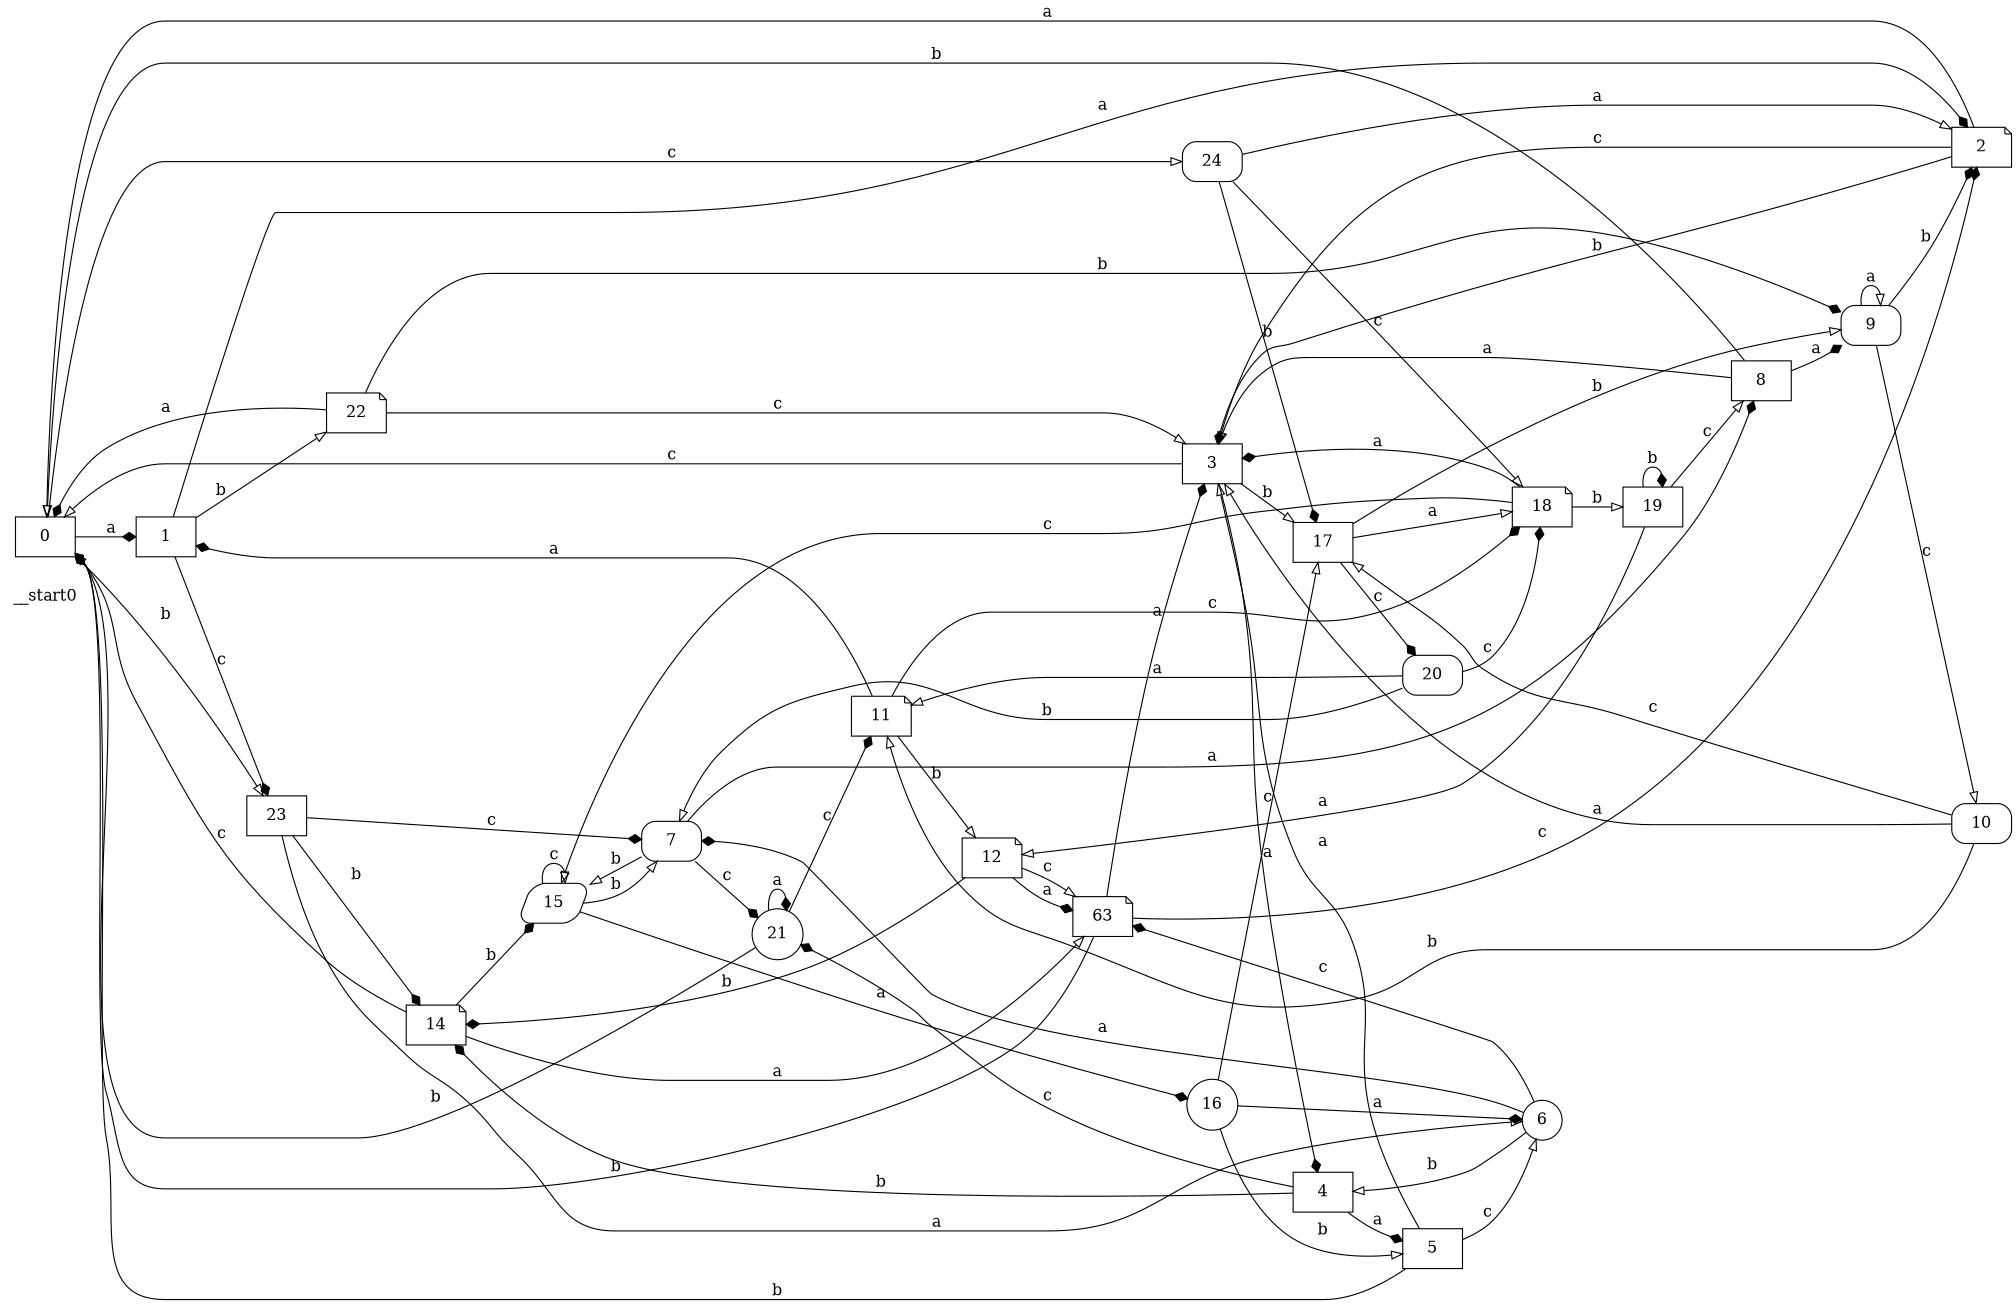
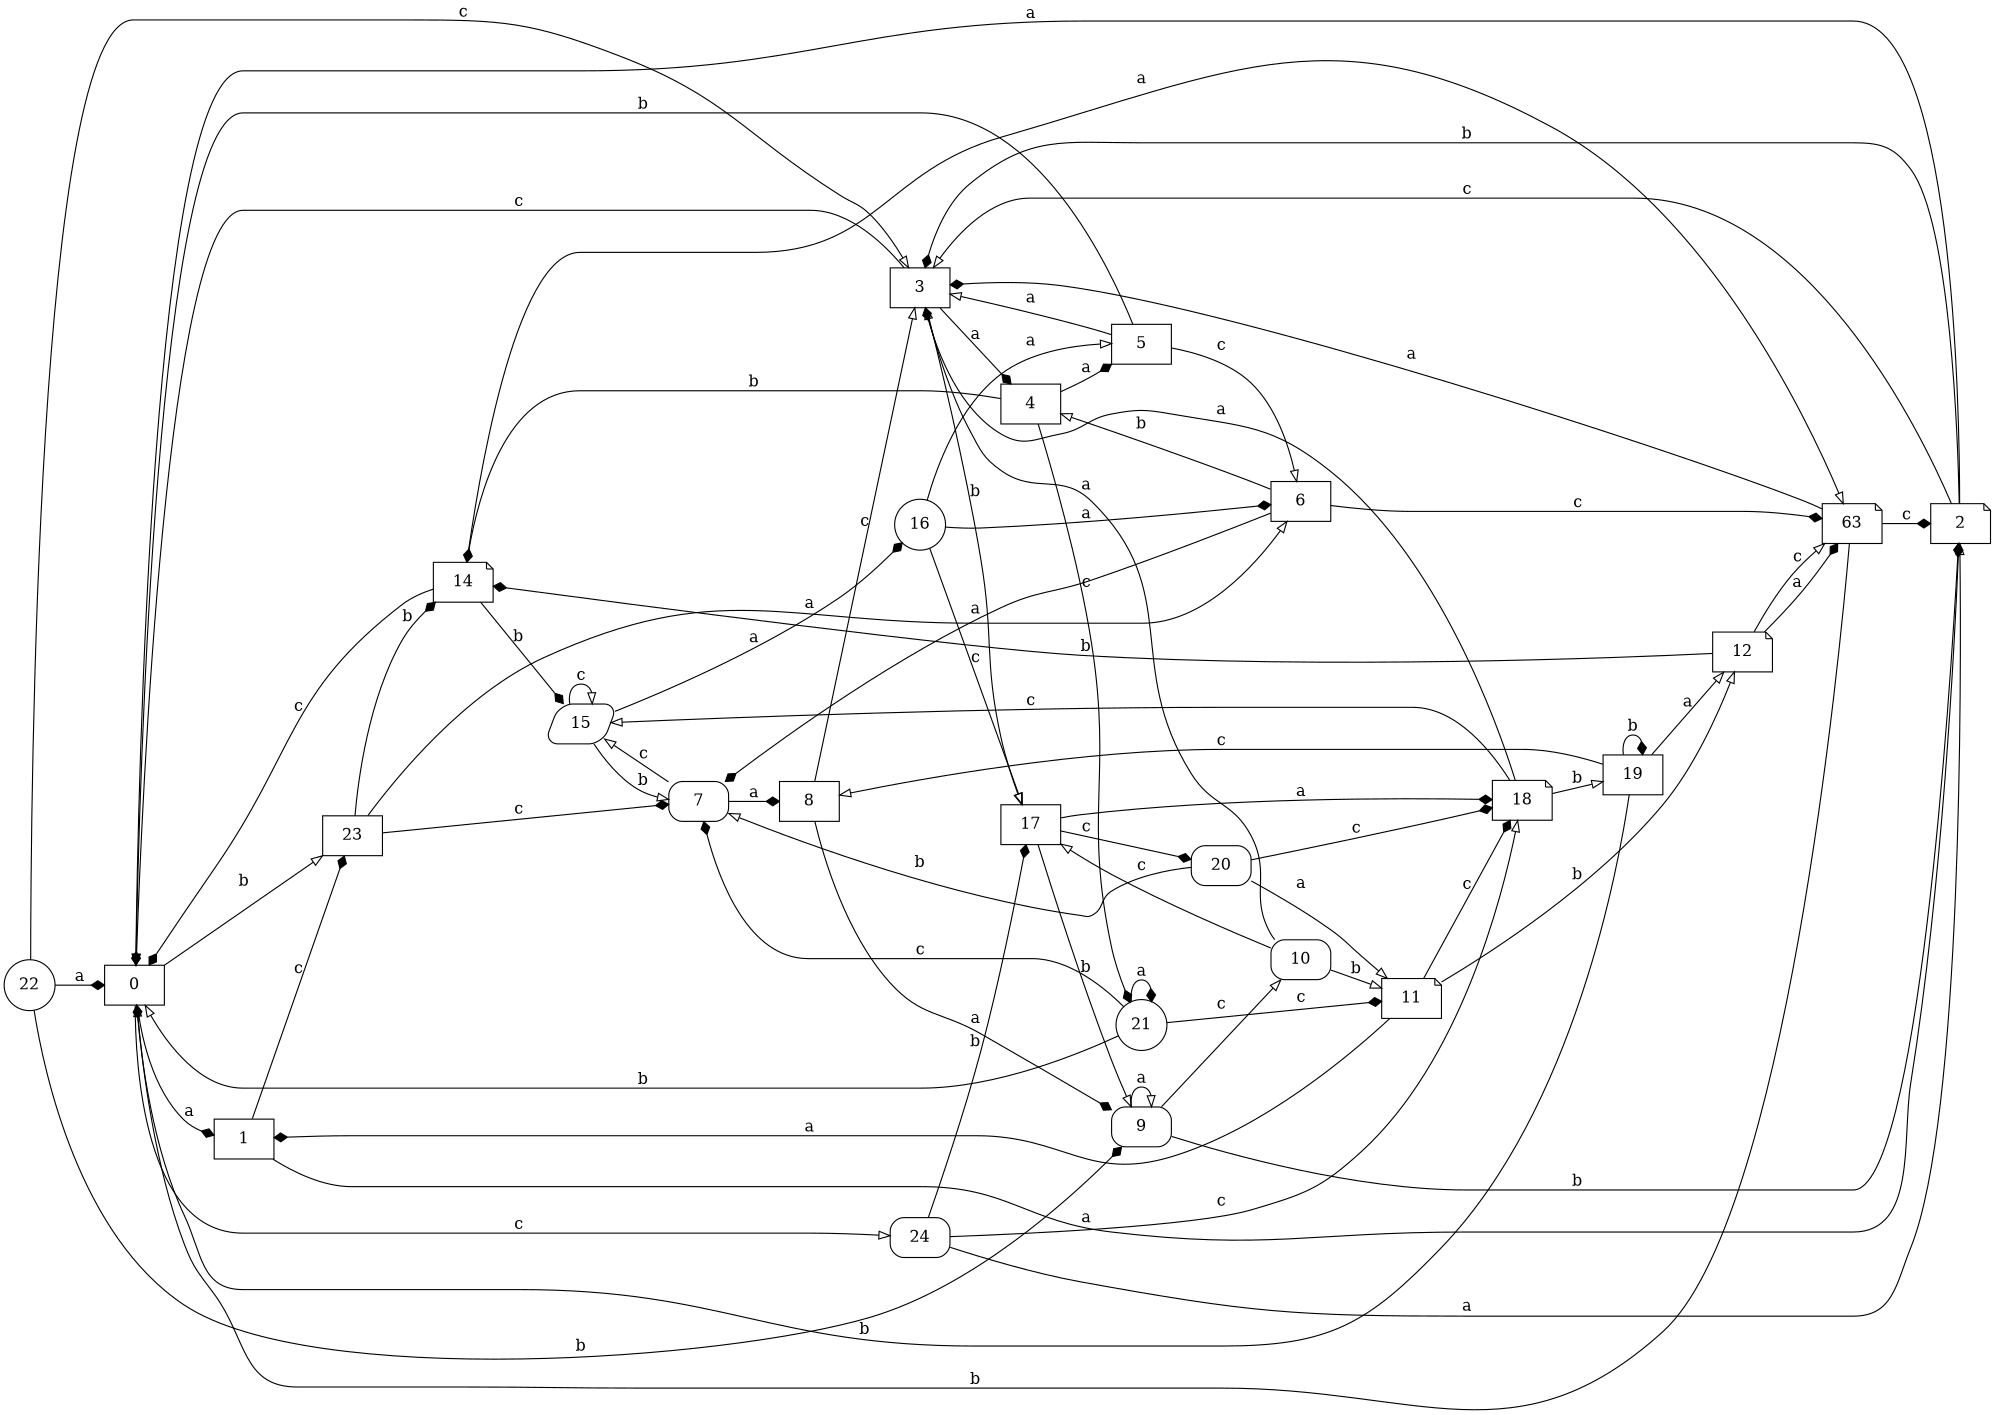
edge "8" -> "0": now "19" -> "0"
edge "8" -> "3": label "a" -> "c"
node "22": shape note -> circle
edge "1" -> "22": removed, label "b"
edge "17" -> "18": arrowhead onormal -> diamond
node "__start0": removed
edge "7" -> "15": label "b" -> "c"
edge "7" -> "21": reversed
node "6": shape circle -> box
edge "16" -> "5": label "b" -> "a"
